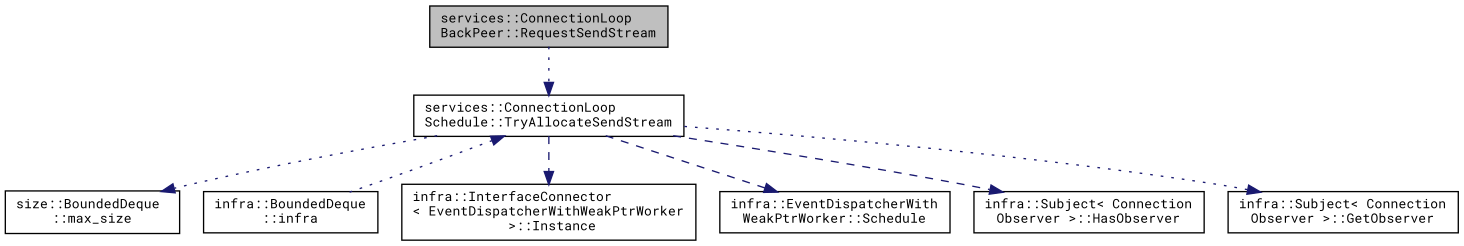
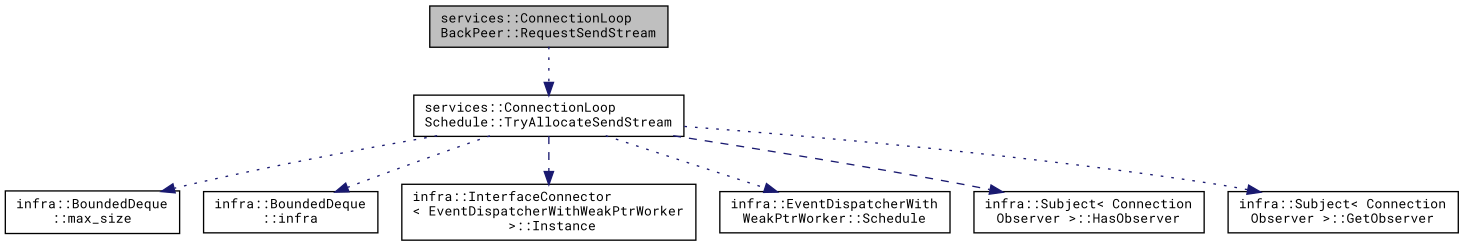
edge "services::ConnectionLoop Schedule::TryAllocateSendStream" -> "infra::EventDispatcherWith WeakPtrWorker::Schedule": style dashed -> dotted
edge "infra::BoundedDeque ::infra" -> "services::ConnectionLoop Schedule::TryAllocateSendStream": reversed
node "size::BoundedDeque ::max_size": label "size::BoundedDeque ::max_size" -> "infra::BoundedDeque ::max_size"
